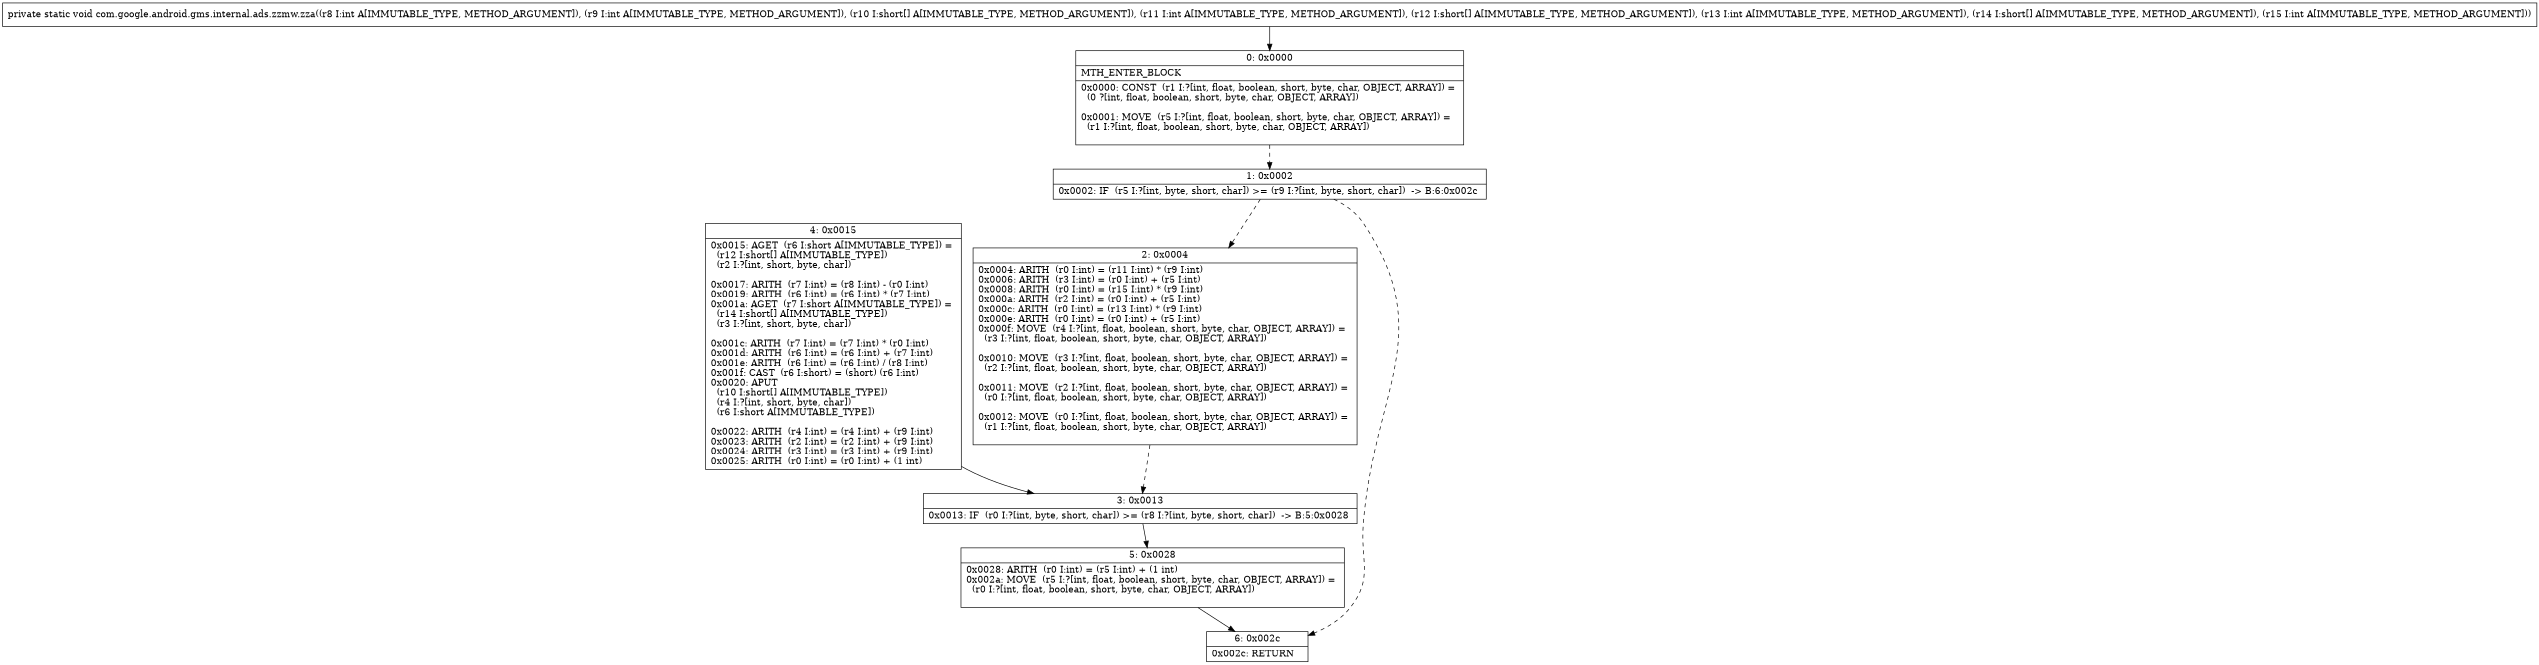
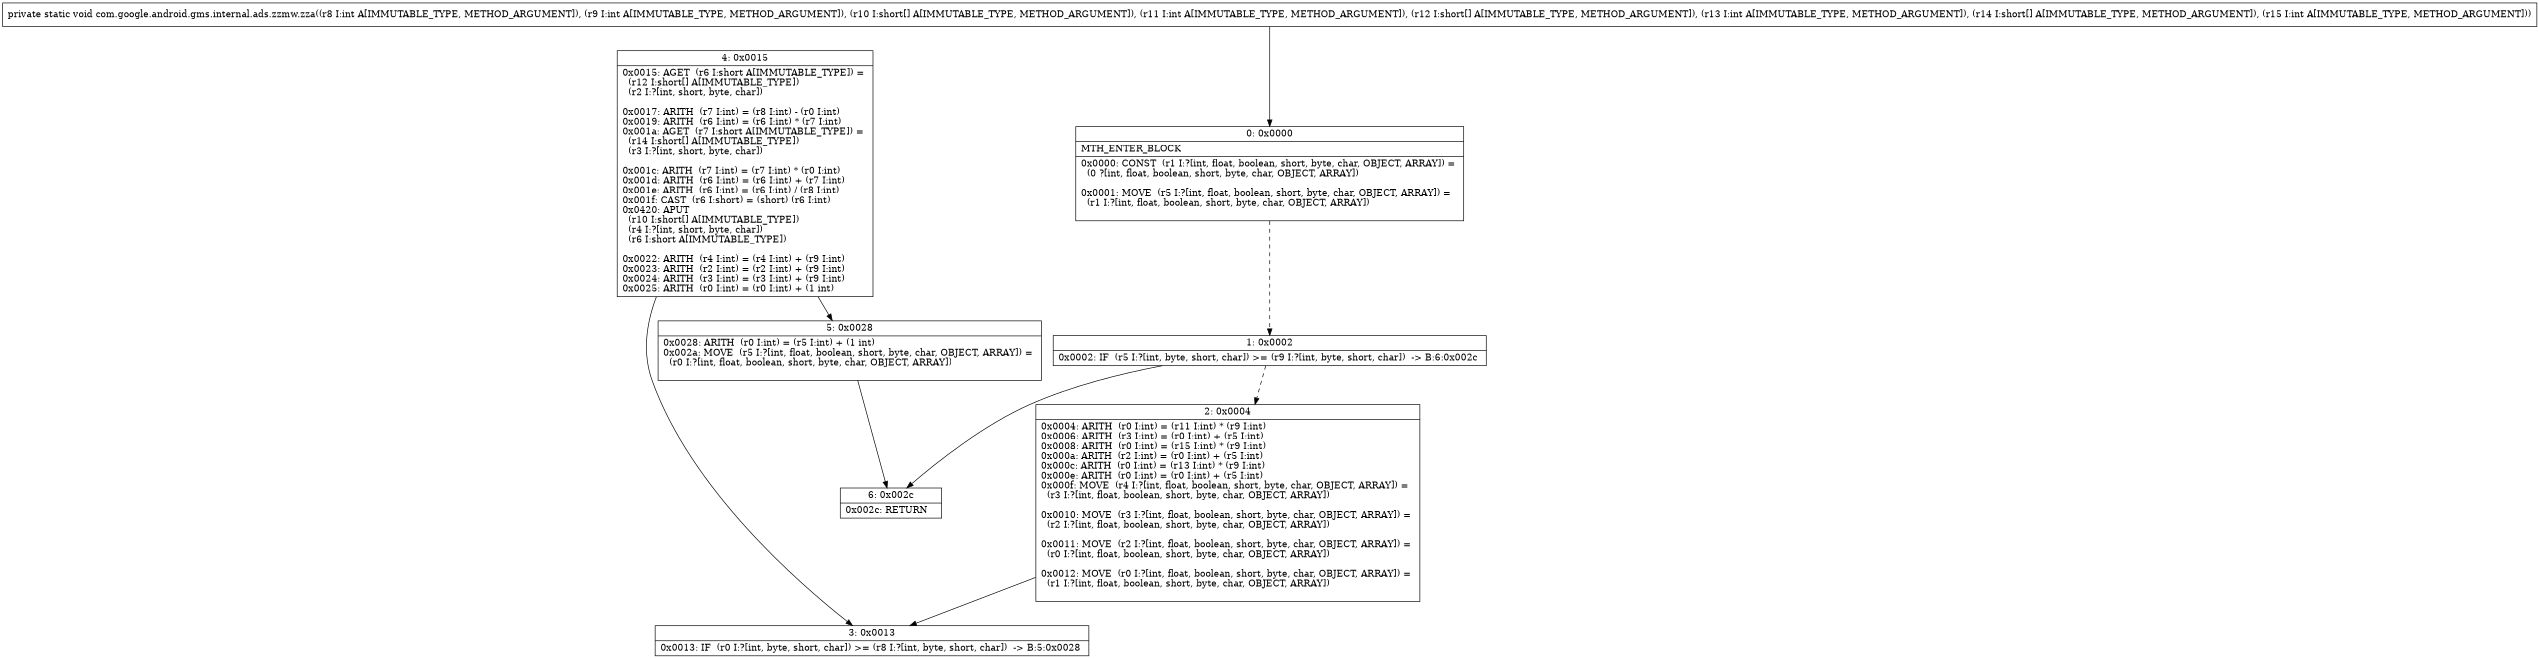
node "4: 0x0015": text "0x0020: APUT" -> "0x0420: APUT"
edge "1: 0x0002" -> "6: 0x002c": style dashed -> solid
edge "2: 0x0004" -> "3: 0x0013": style dashed -> solid
edge "3: 0x0013" -> "5: 0x0028": now "4: 0x0015" -> "5: 0x0028"
